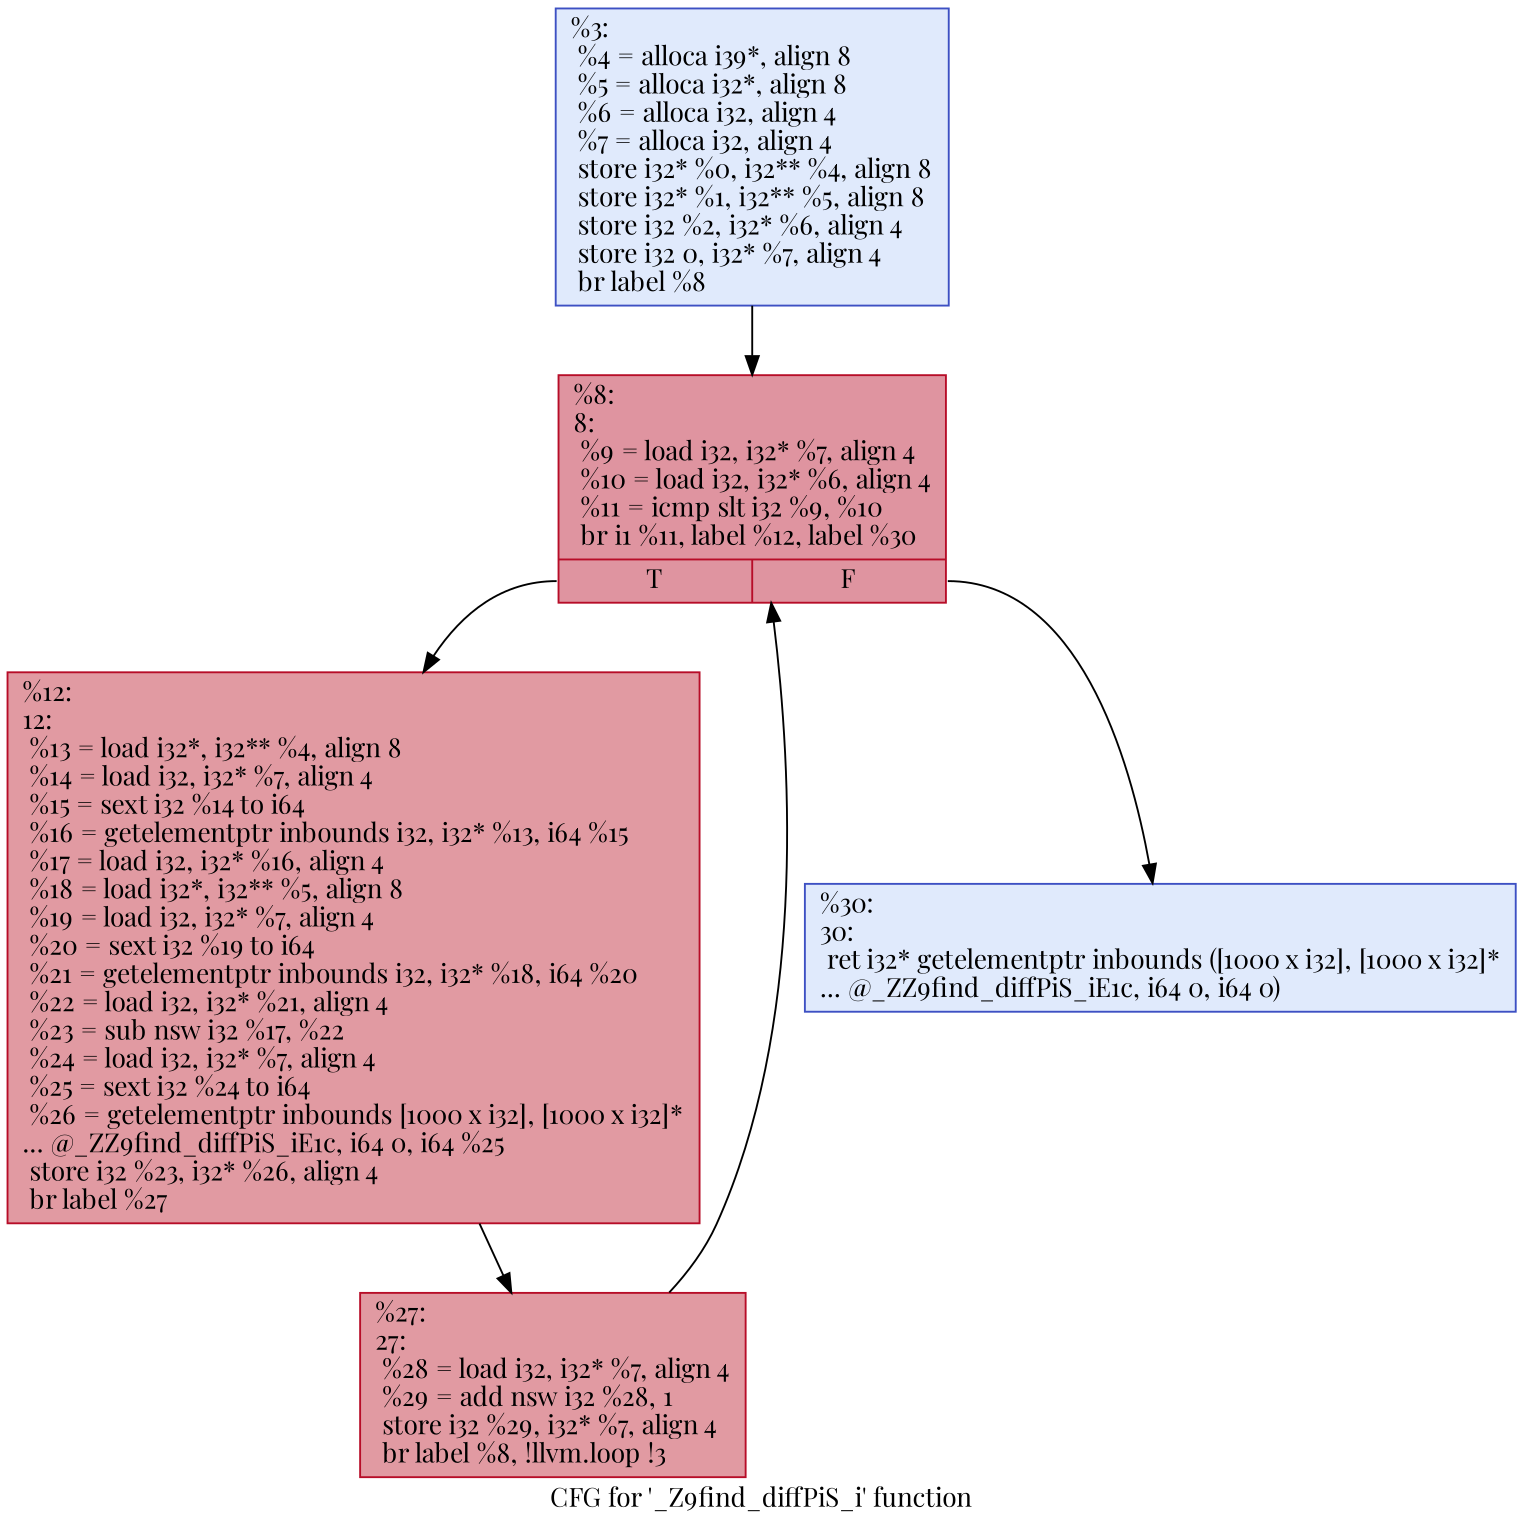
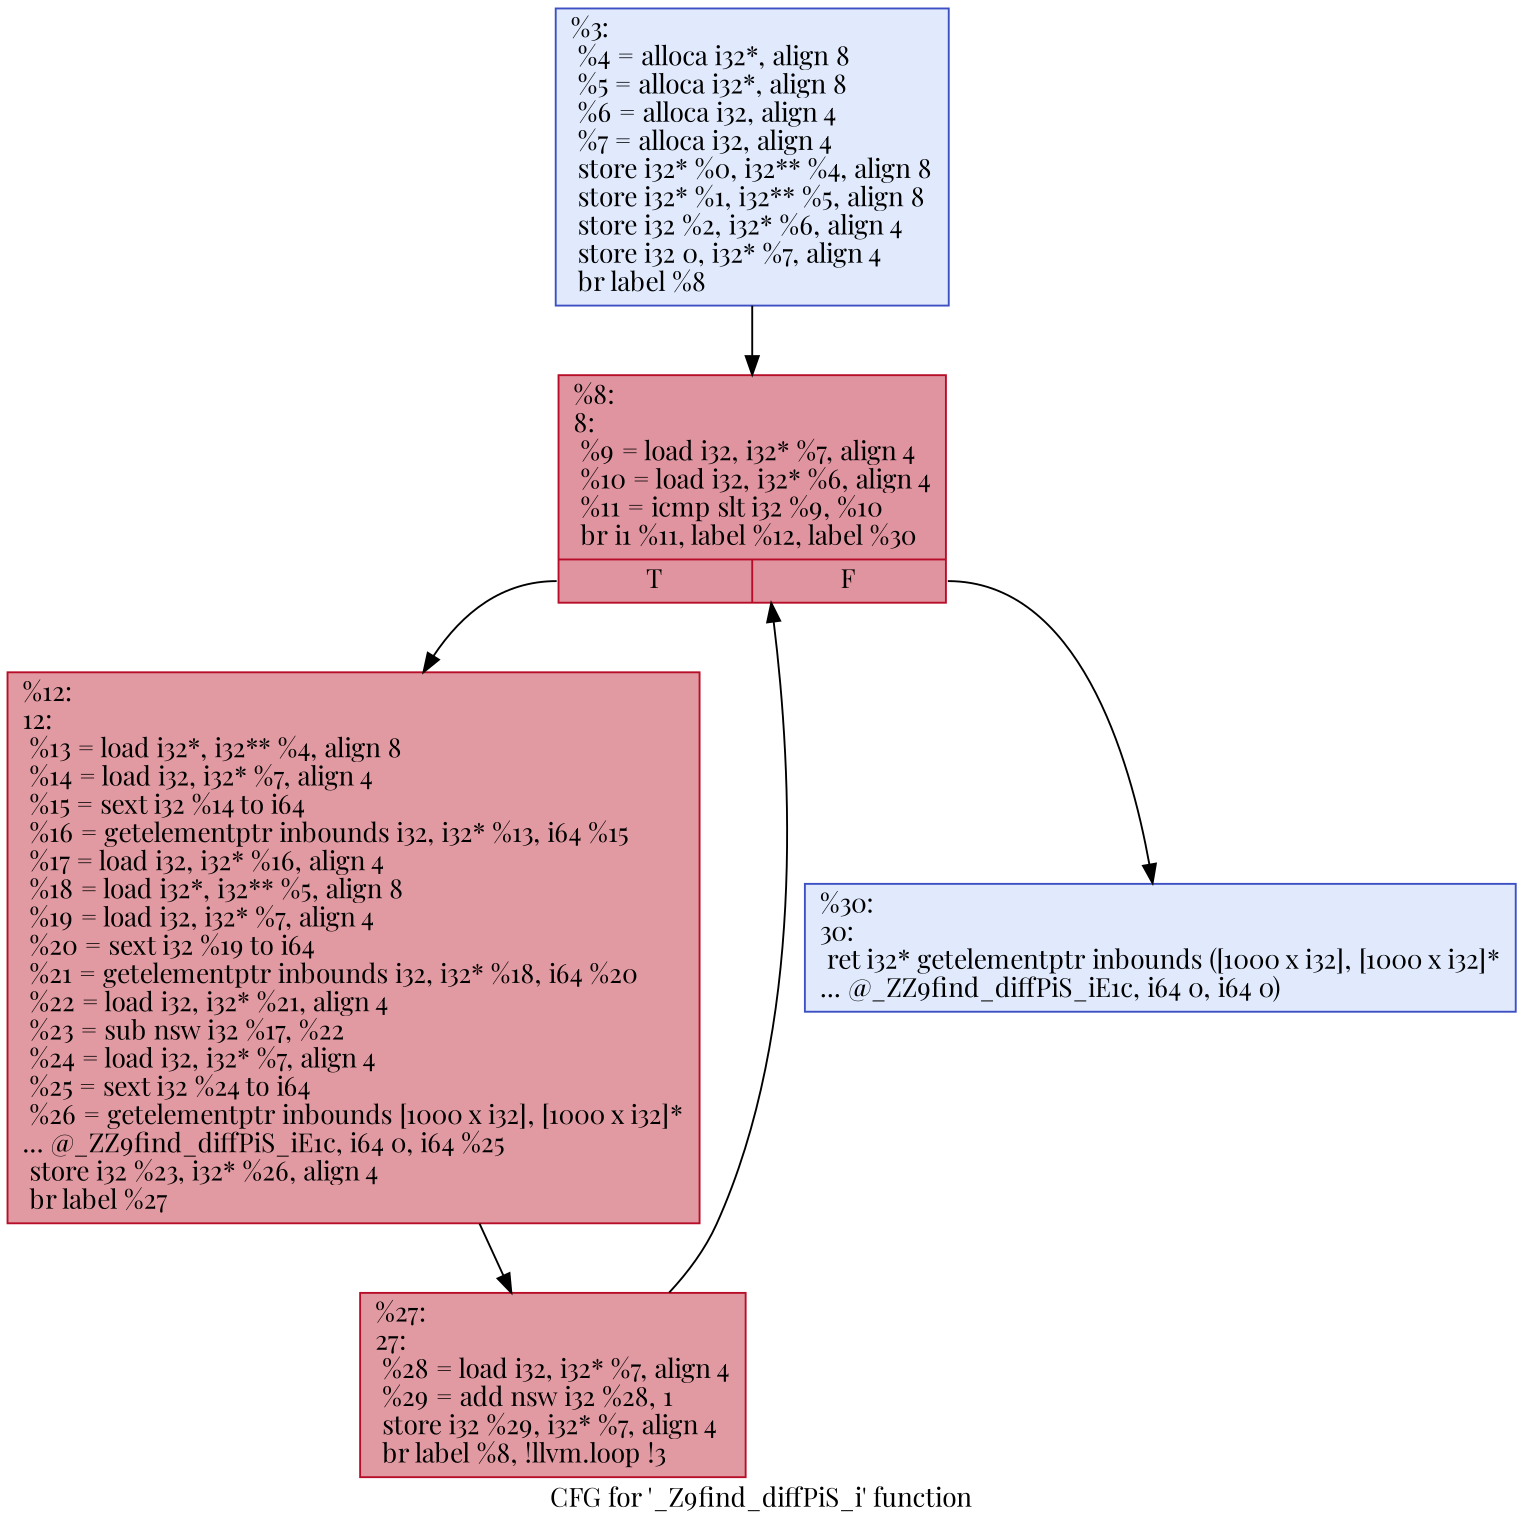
node "%3:": text "%4 = alloca i39*, align 8" -> "%4 = alloca i32*, align 8"
